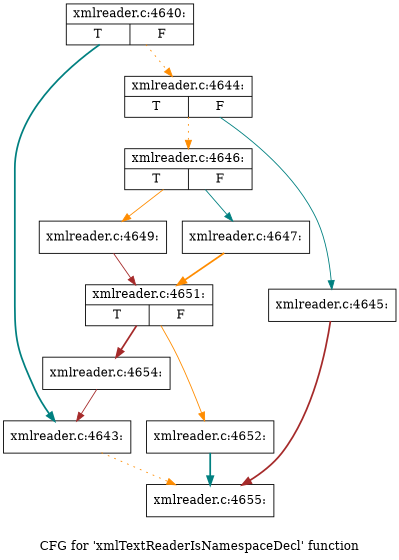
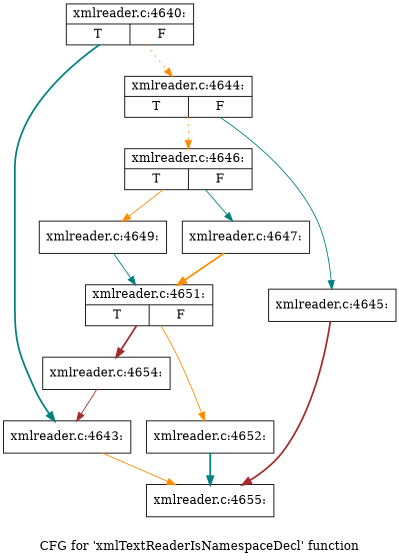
edge "xmlreader.c:4649:" -> "xmlreader.c:4651:": color brown -> teal
edge "xmlreader.c:4643:" -> "xmlreader.c:4655:": style dotted -> solid
